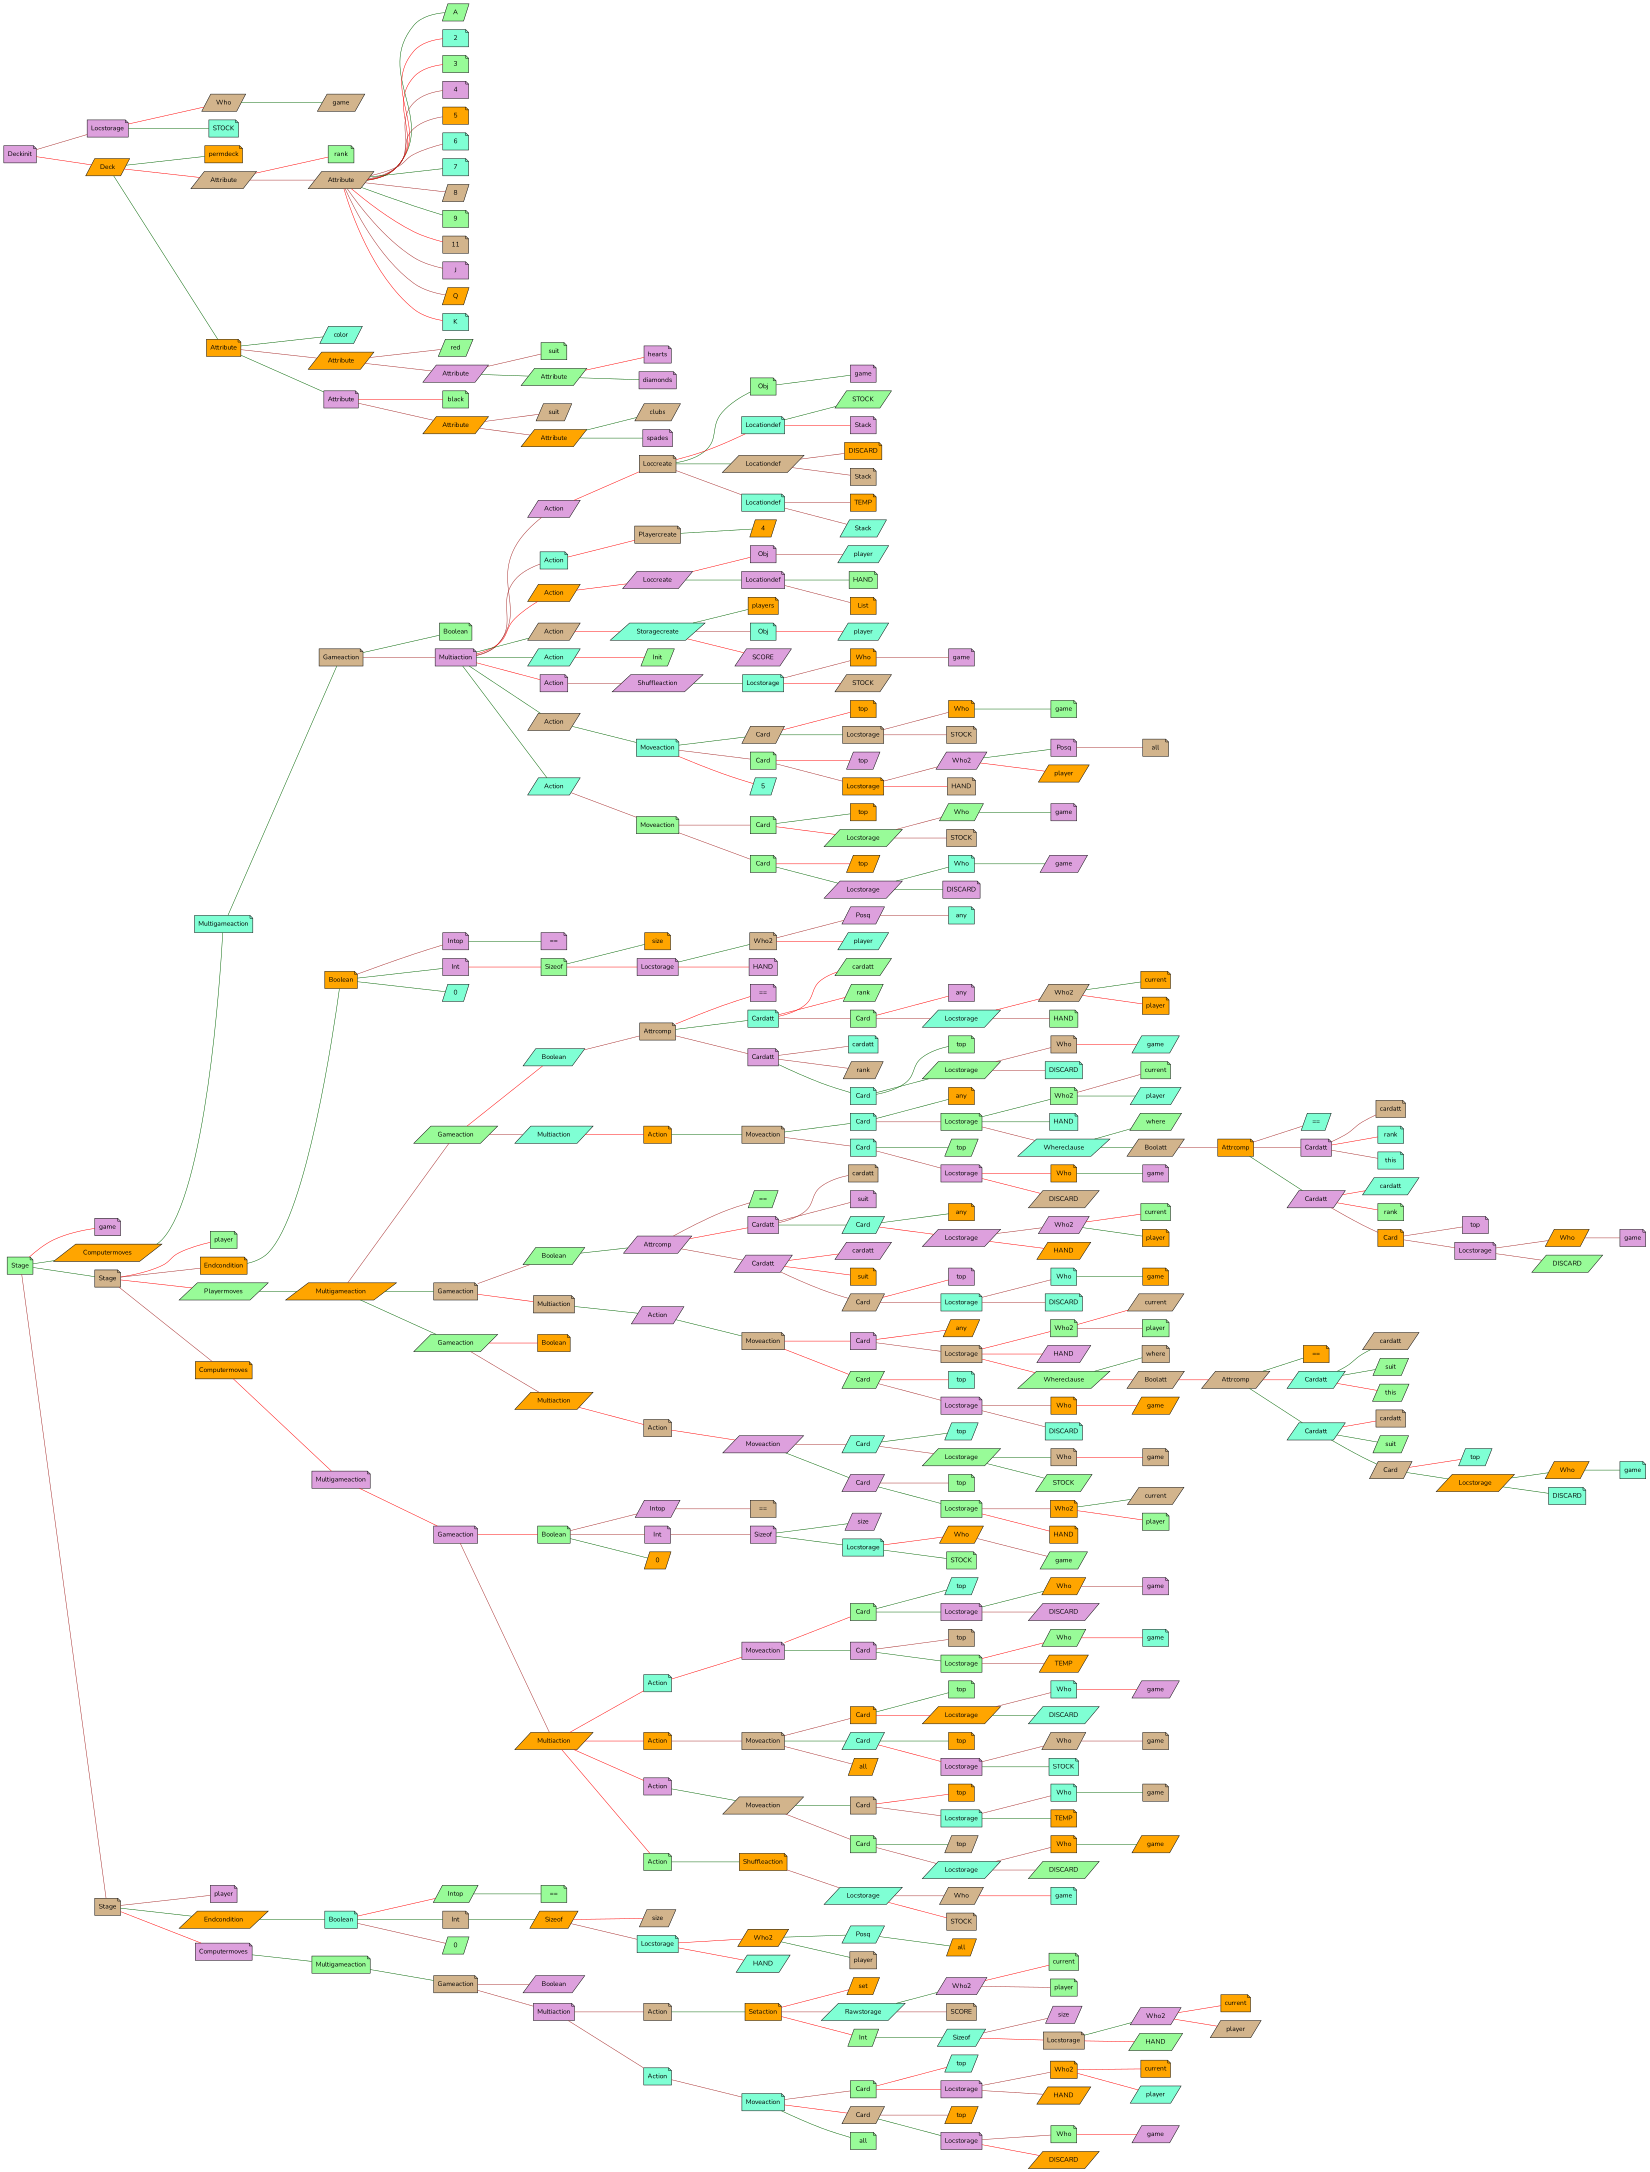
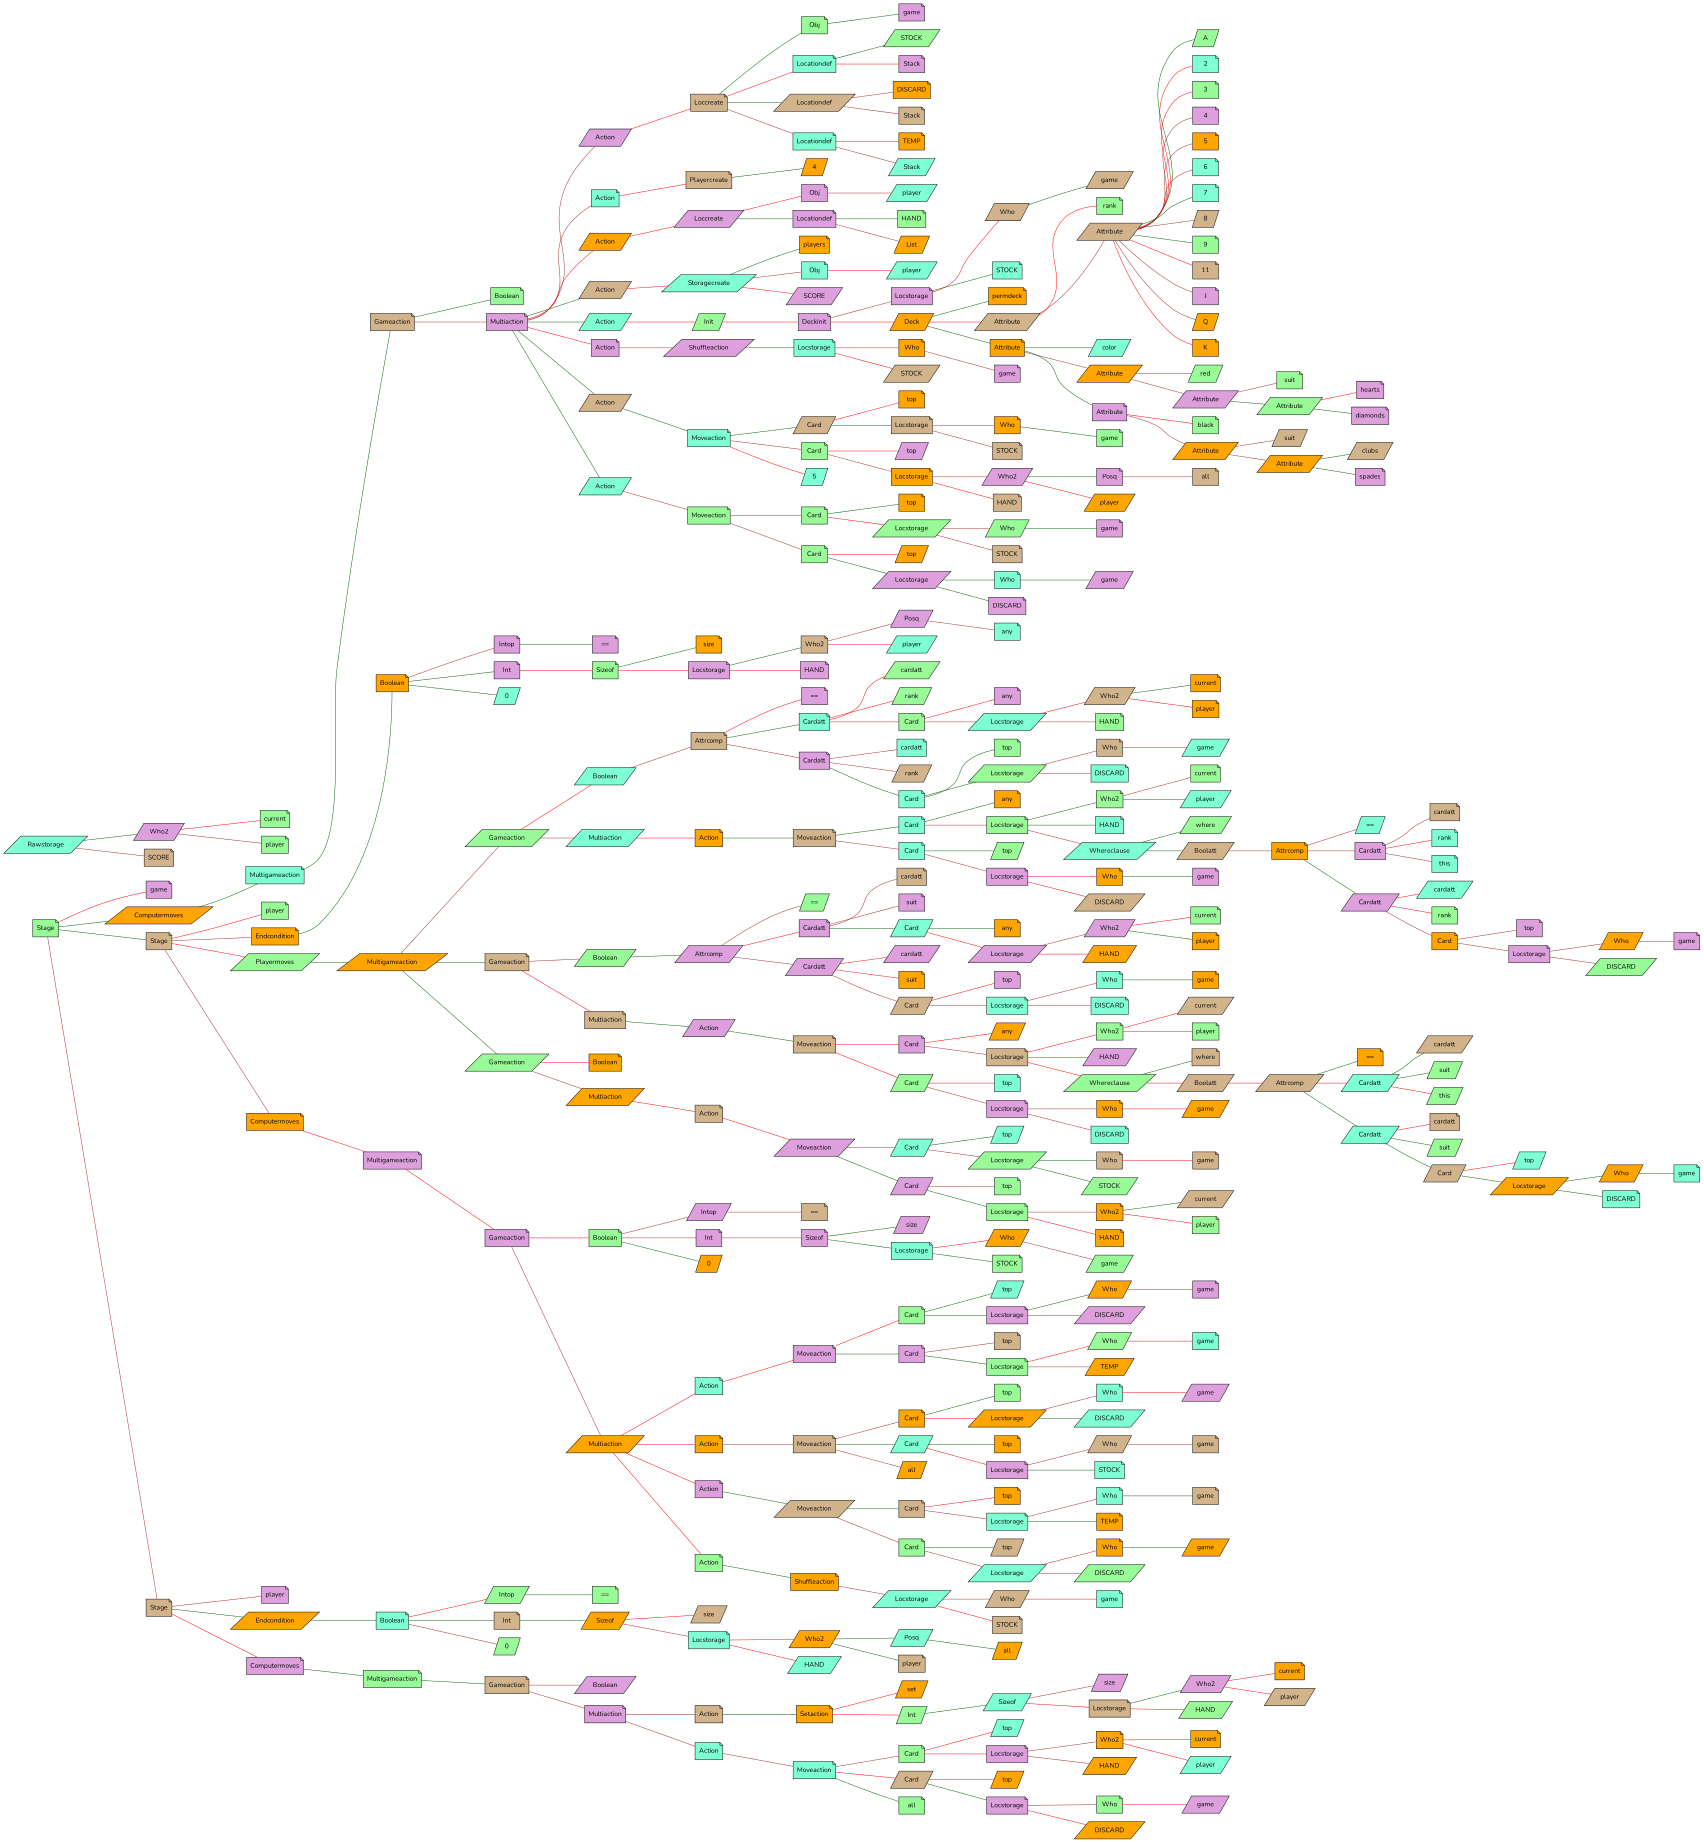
node "K": fillcolor aquamarine -> orange
edge "Init" -- "Deckinit": added
node "List": shape note -> parallelogram
edge "Setaction" -- "Rawstorage": removed
